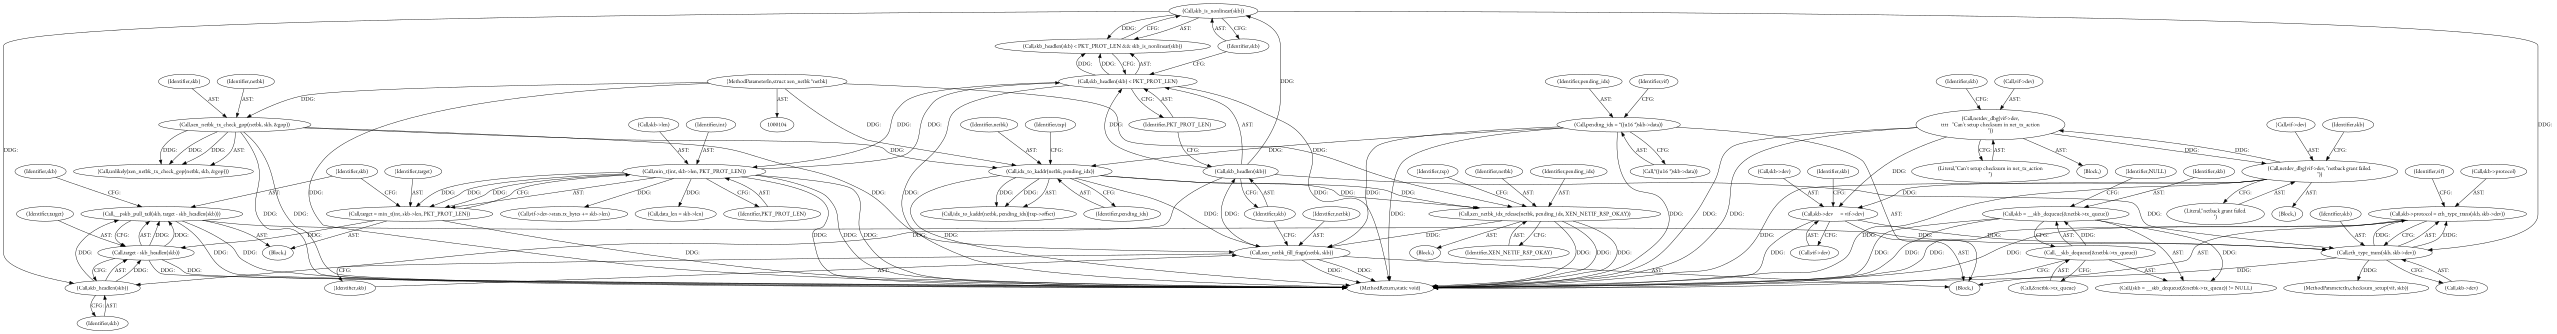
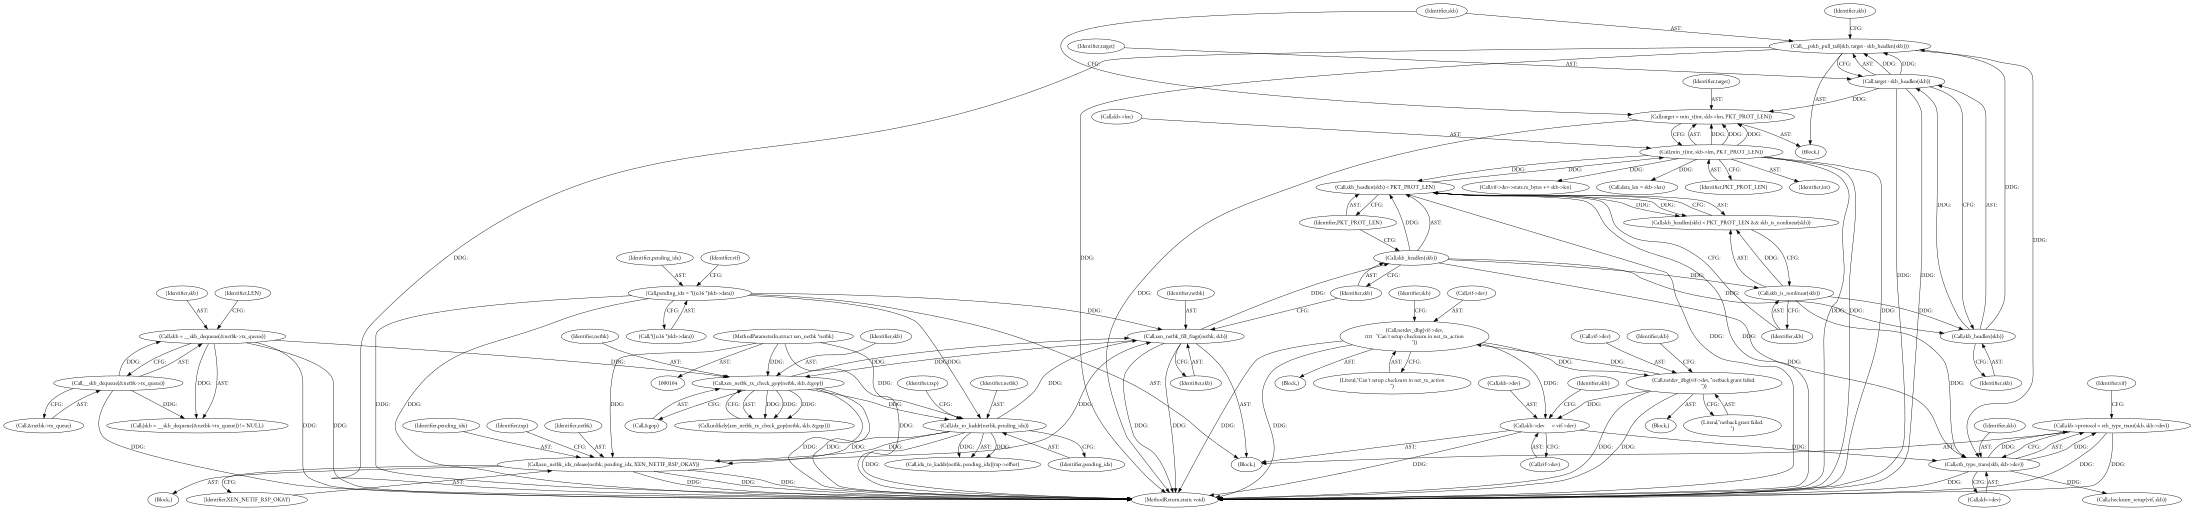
edge "(Identifier,int)" -> "(Call,min_t(int, skb->len, PKT_PROT_LEN))": reversed
node "(Identifier,NULL)": label "(Identifier,NULL)" -> "(Identifier,LEN)"
node "(Call,skb->protocol)": removed
edge "(Call,target = min_t(int, skb->len, PKT_PROT_LEN))" -> "(Call,target - skb_headlen(skb))": reversed
edge "(Call,__skb_dequeue(&netbk->tx_queue))" -> "(MethodReturn,static void)": label "CFG: " -> "DDG: "
edge "(Call,__skb_dequeue(&netbk->tx_queue))" -> "(Call,(skb = __skb_dequeue(&netbk->tx_queue)) != NULL)": label "AST: " -> "DDG: "
node "(MethodParameterIn,checksum_setup(vif, skb))": label "(MethodParameterIn,checksum_setup(vif, skb))" -> "(Call,checksum_setup(vif, skb))"
edge "(Call,xen_netbk_fill_frags(netbk, skb))" -> "(Call,xen_netbk_tx_check_gop(netbk, skb, &gop))": added, label "DDG:"
edge "(Call,skb = __skb_dequeue(&netbk->tx_queue))" -> "(Call,xen_netbk_tx_check_gop(netbk, skb, &gop))": added, label "DDG:"
edge "(Call,unlikely(xen_netbk_tx_check_gop(netbk, skb, &gop)))" -> "(Call,xen_netbk_tx_check_gop(netbk, skb, &gop))": added, label "CFG:"
node "(Call,&gop)": added
